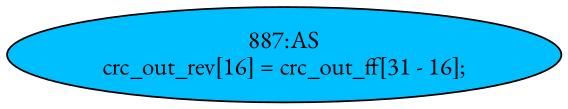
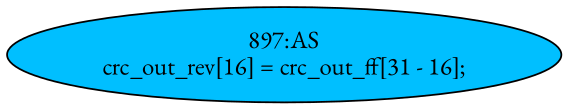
node "887:AS crc_out_rev[16] = crc_out_ff[31 - 16];": label "887:AS crc_out_rev[16] = crc_out_ff[31 - 16];" -> "897:AS crc_out_rev[16] = crc_out_ff[31 - 16];"
